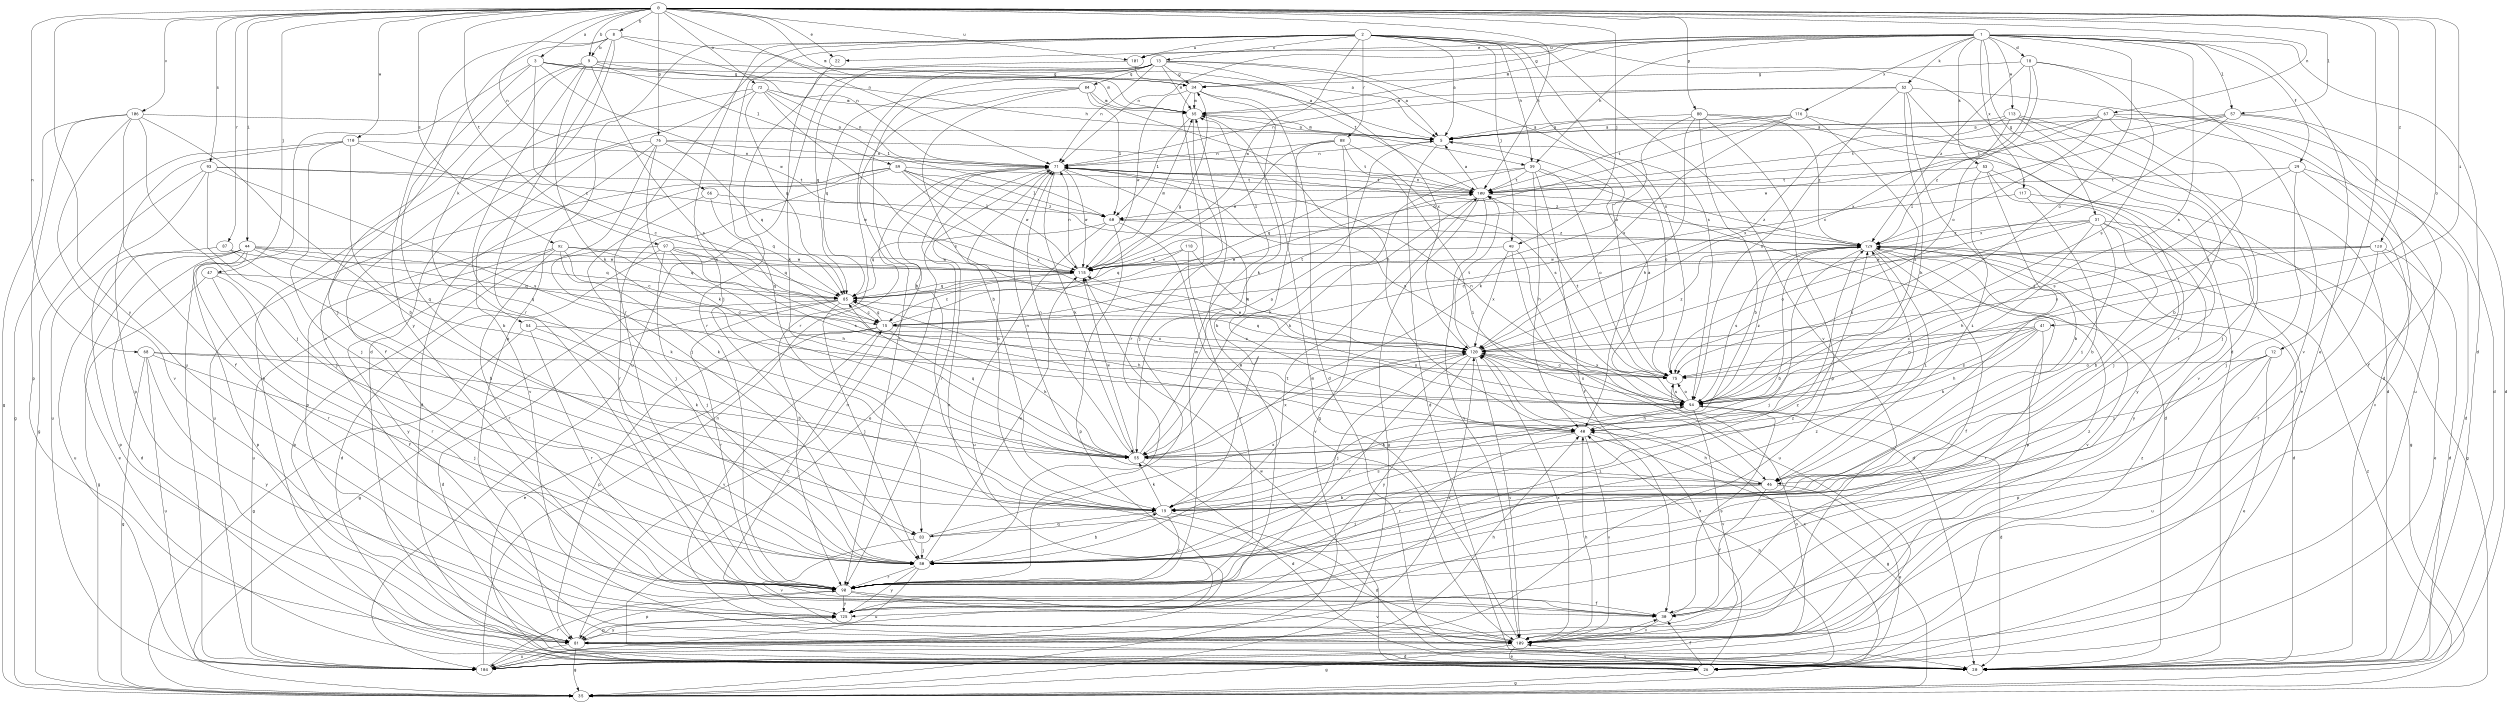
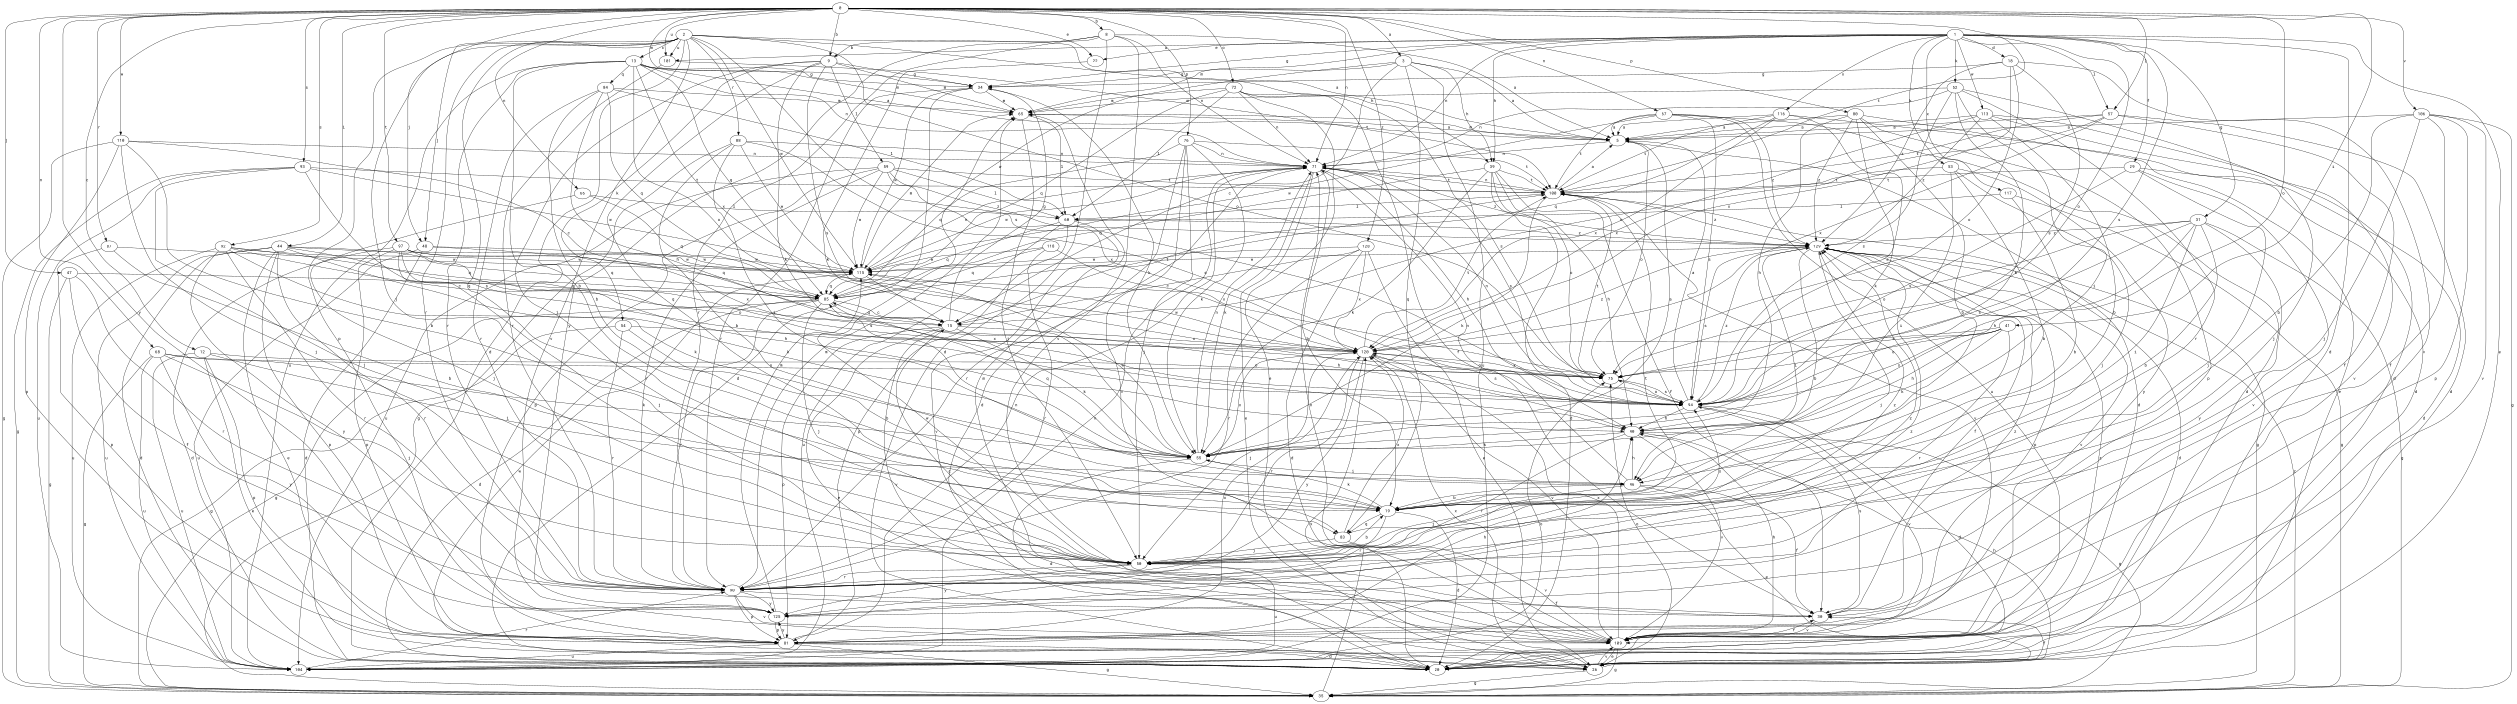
edge "0" -> "65": now "0" -> "34"
edge "120" -> "85": removed, label "q"
edge "26" -> "75": added, label "o"
